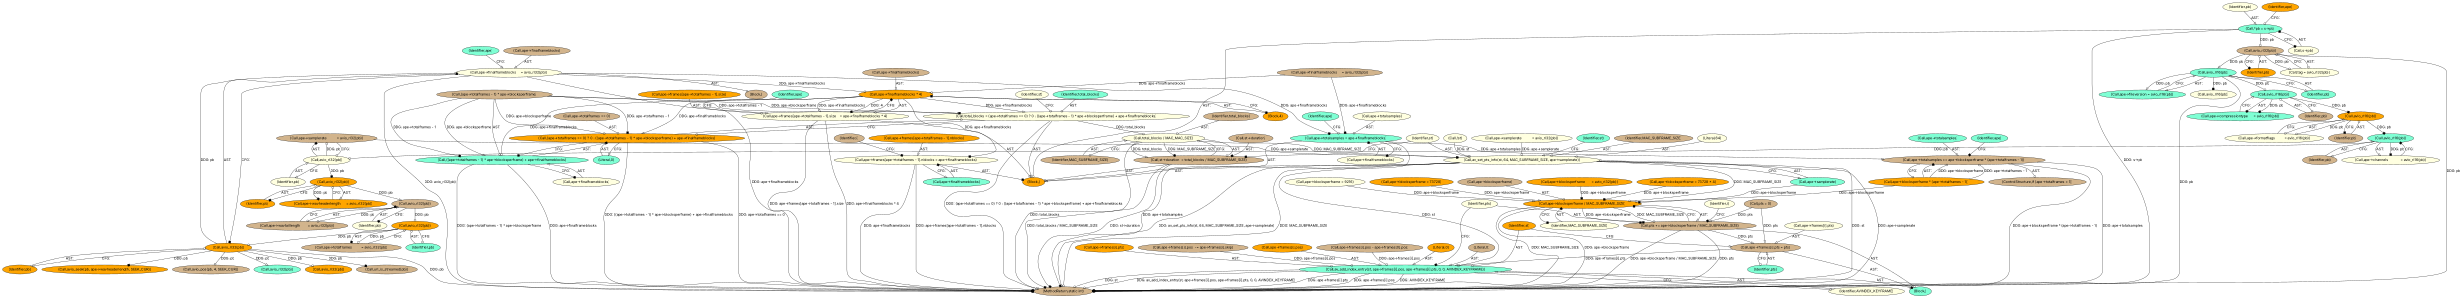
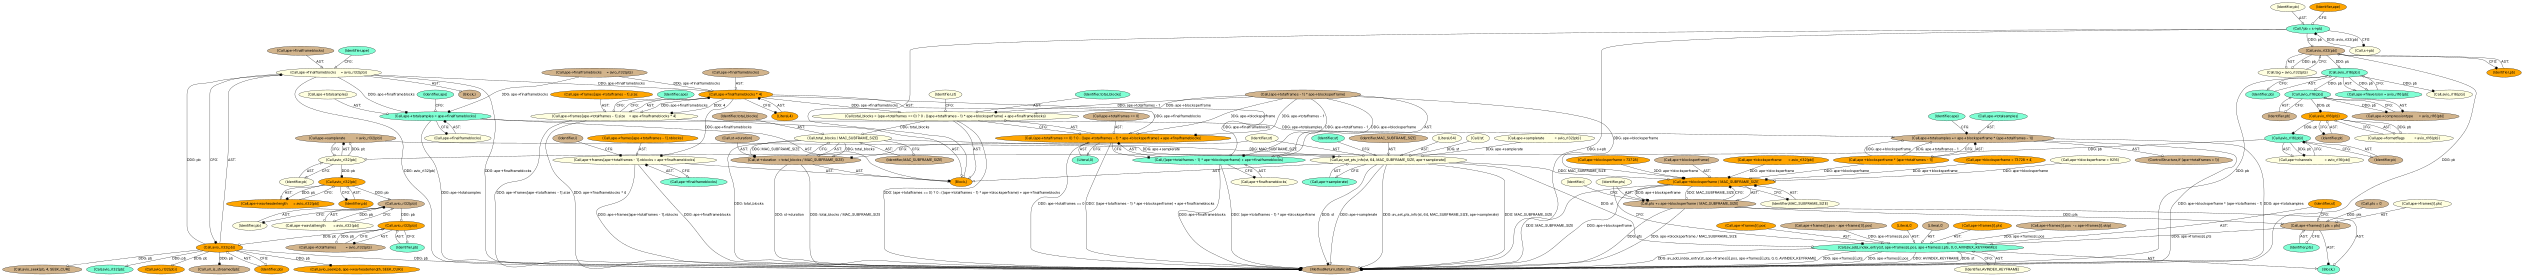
edge "(Call,s->pb)" -> "(Call,*pb = s->pb)": label "AST: " -> "DDG: avio_rl32(pb)"
node "(Block,4)": label "(Block,4)" -> "(Literal,4)"
node "(Call,ape->compressiontype      = avio_rl16(pb))": fillcolor aquamarine -> tan
node "(Call,total_blocks / MAC_MAC_SIZE)": label "(Call,total_blocks / MAC_MAC_SIZE)" -> "(Call,total_blocks / MAC_SUBFRAME_SIZE)"
edge "(Call,ape->blocksperframe = 73728)" -> "(Call,ape->blocksperframe / MAC_SUBFRAME_SIZE)": arrowhead onormal -> box
edge "(Call,ape->samplerate)" -> "(Call,ape->blocksperframe / MAC_SUBFRAME_SIZE)": now "(Call,(ape->totalframes - 1) * ape->blocksperframe)" -> "(Call,ape->blocksperframe / MAC_SUBFRAME_SIZE)"
edge "(Call,pts = 0)" -> "(Call,pts += ape->blocksperframe / MAC_SUBFRAME_SIZE)": removed, label "DDG: pts"
node "(Call,ape->wavtaillength        = avio_rl32(pb))": fillcolor tan -> lightyellow
node "(Call,avio_pos(pb, 4, SEEK_CUR))": label "(Call,avio_pos(pb, 4, SEEK_CUR))" -> "(Call,avio_seek(pb, 4, SEEK_CUR))"
